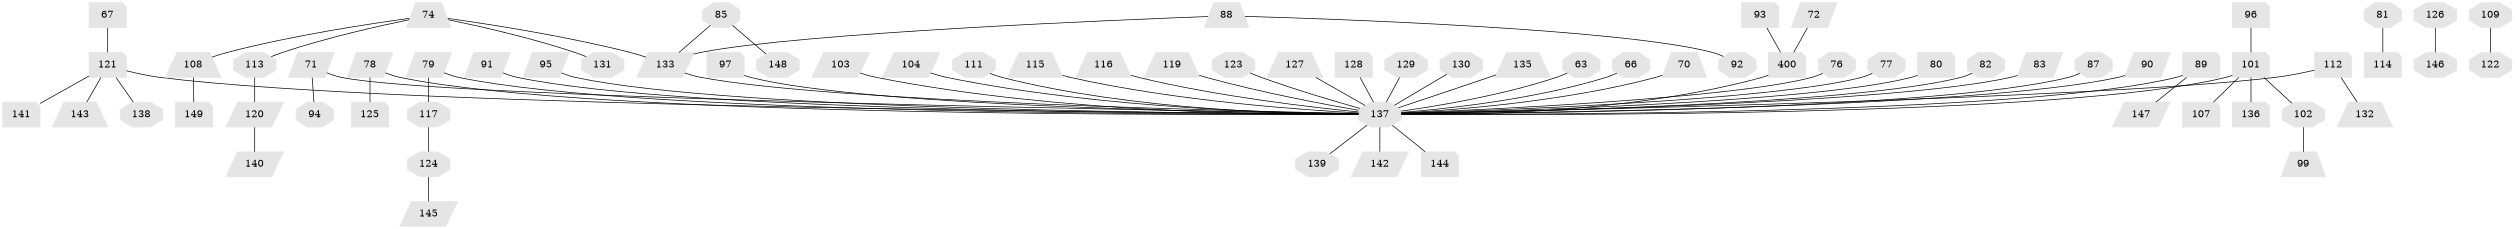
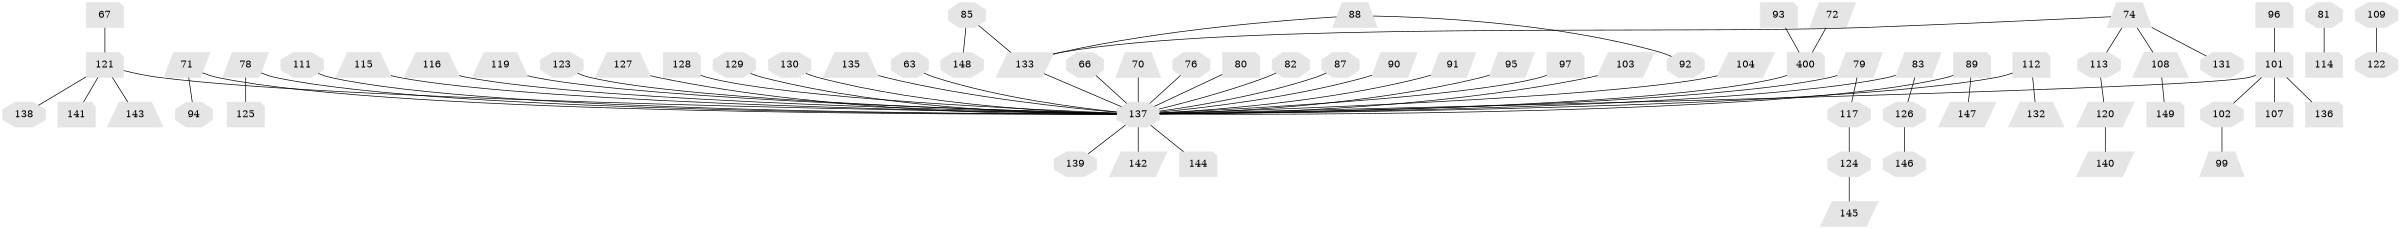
node "77": removed
edge "83" -- "126": added
